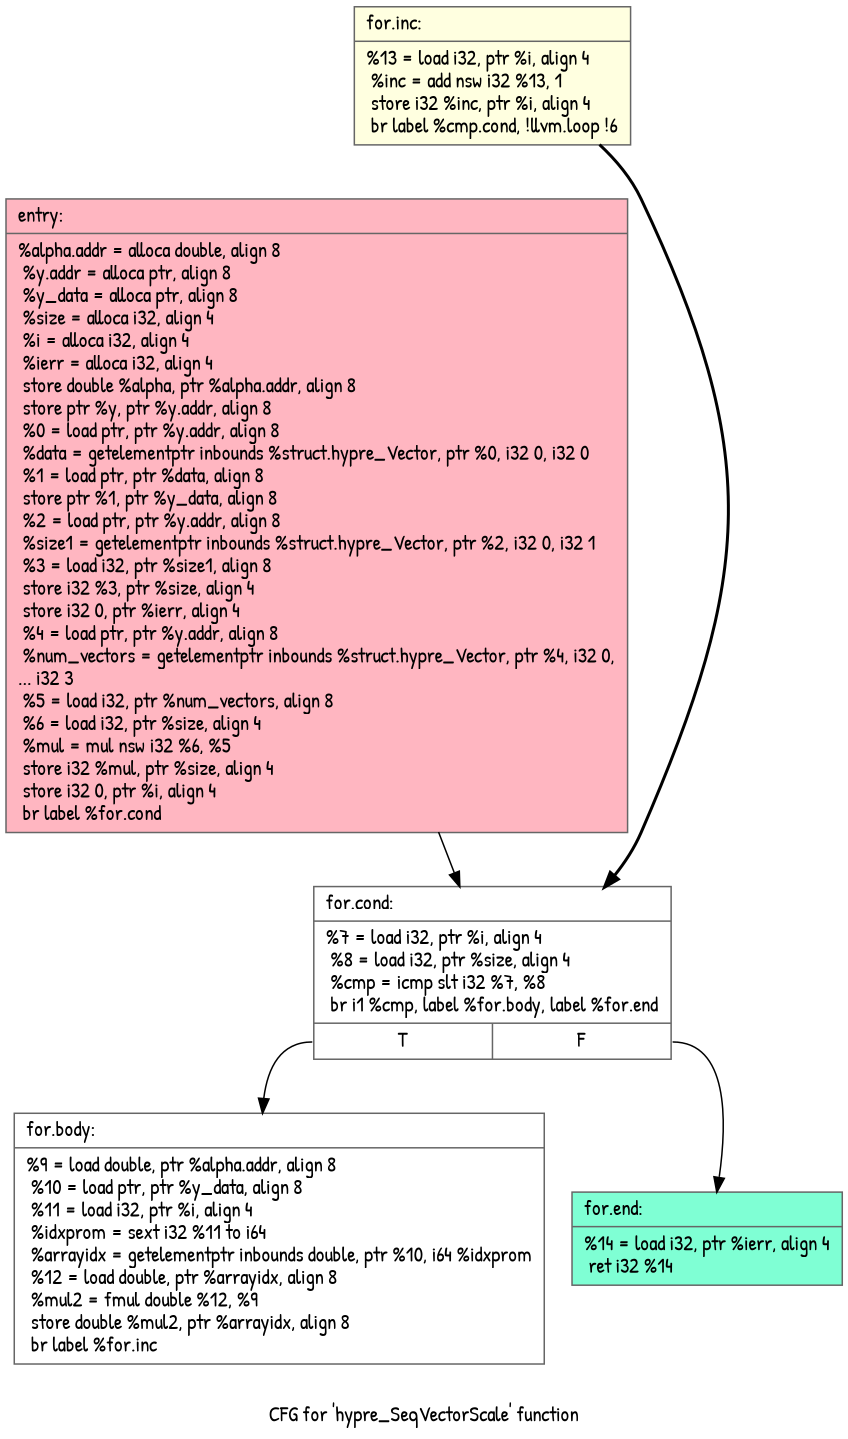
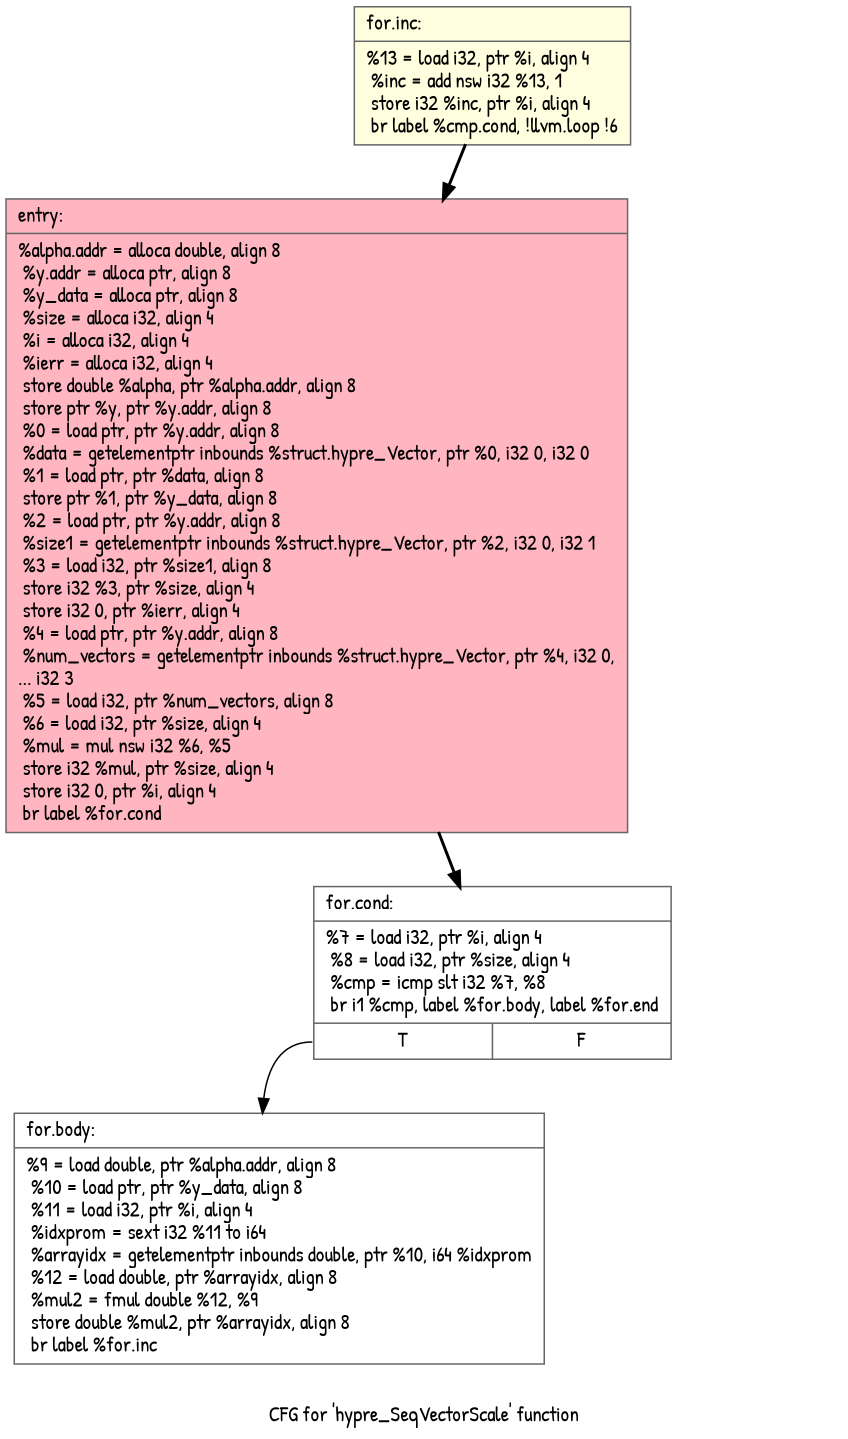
edge "for.inc:" -> "for.cond:": now "for.inc:" -> "entry:"
edge "entry:" -> "for.cond:": style solid -> bold
node "for.end:": removed
